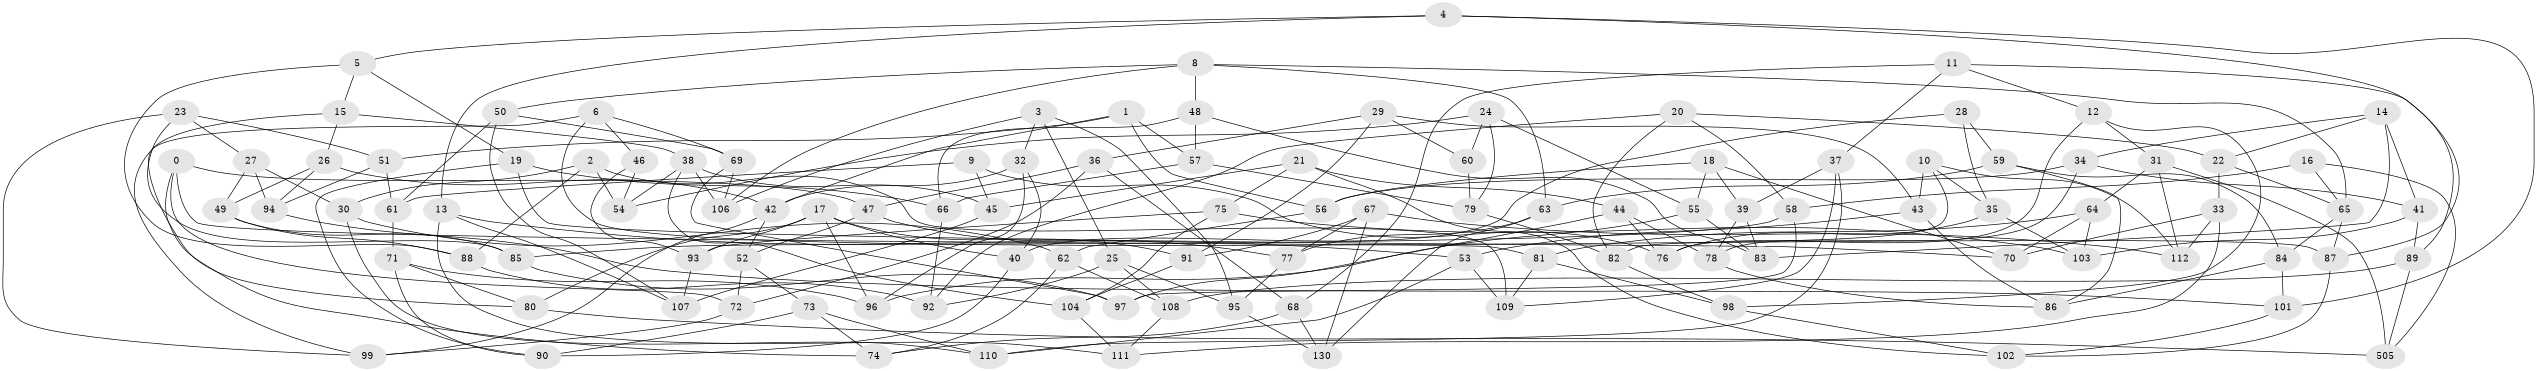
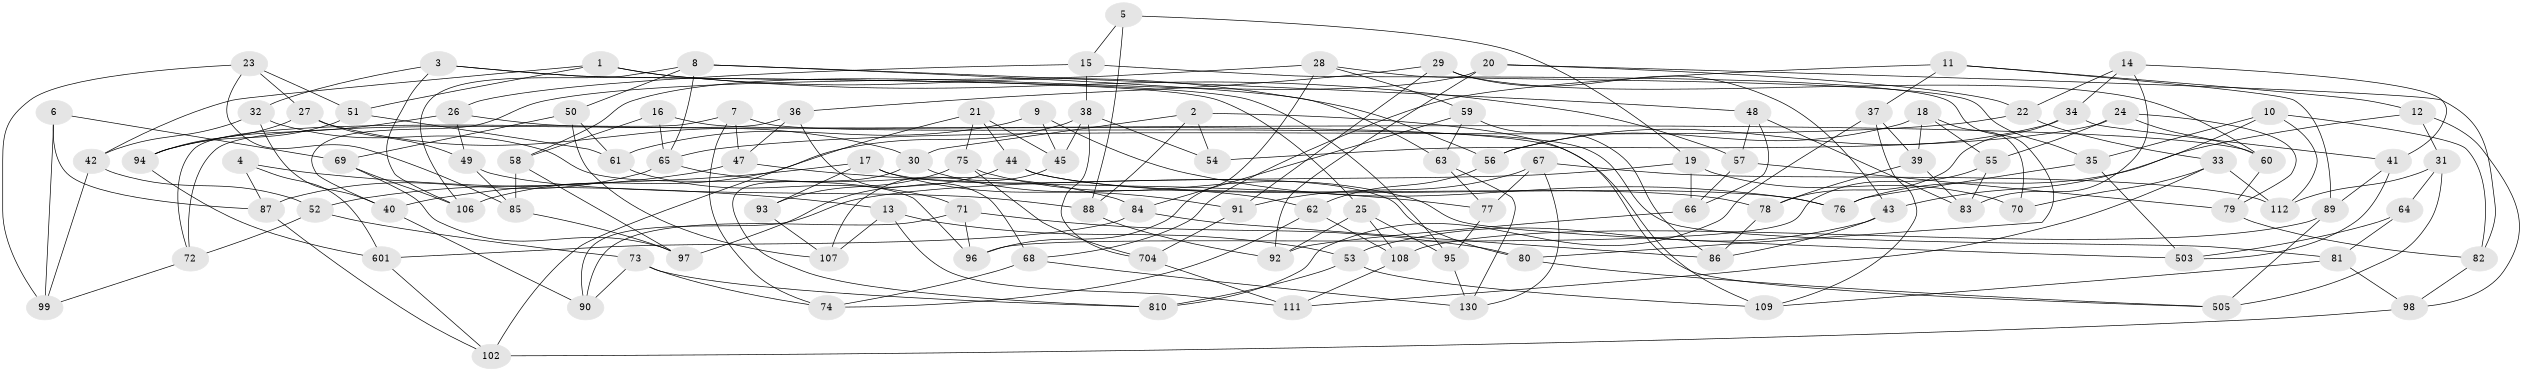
edge "4" -- "5": removed
node "0": label "0" -> "7"
node "46": removed
edge "26" -- "42": now "26" -- "60"
edge "64" -- "70": removed
node "103": label "103" -> "503"
edge "17" -- "96": now "28" -- "96"
node "104": label "104" -> "704"
node "101": label "101" -> "601"
node "110": label "110" -> "810"
